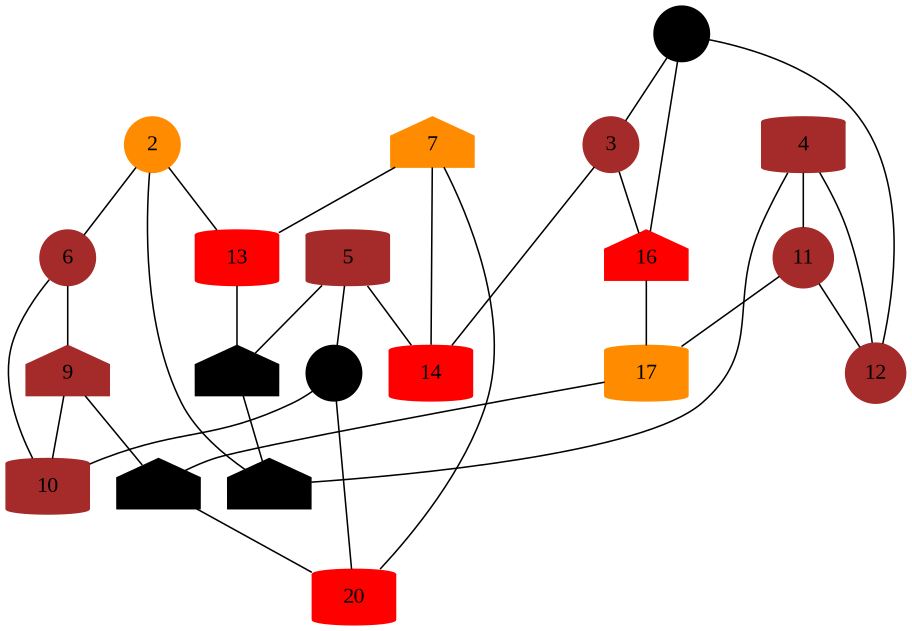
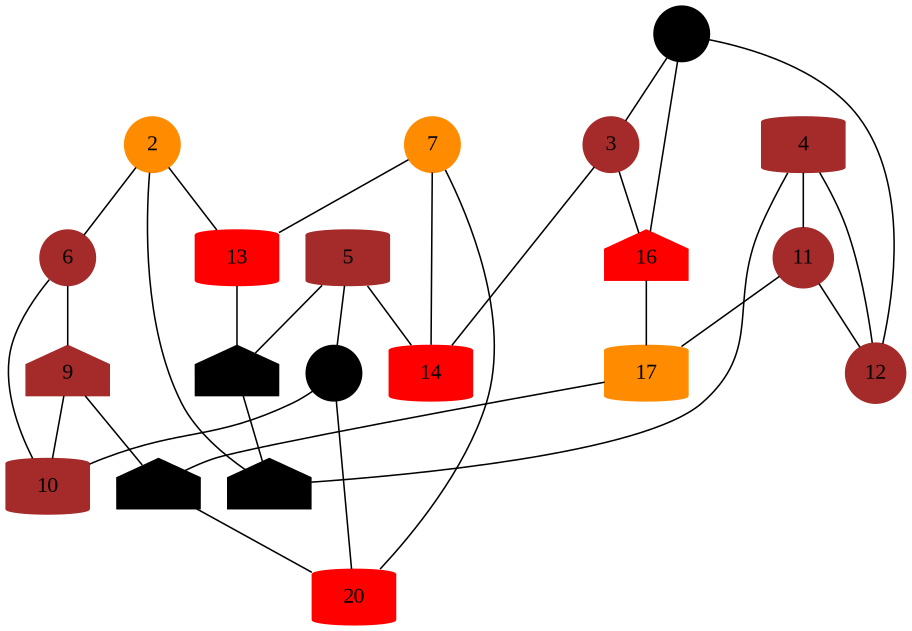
node "7": shape house -> circle
